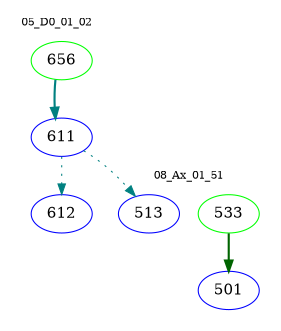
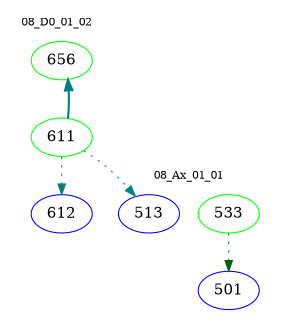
cluster "05_D0_01_02": label "05_D0_01_02" -> "08_D0_01_02"
edge "656" -> "611": reversed
node "611": color blue -> green
cluster "08_Ax_01_51": label "08_Ax_01_51" -> "08_Ax_01_01"
edge "533" -> "501": style bold -> dotted
